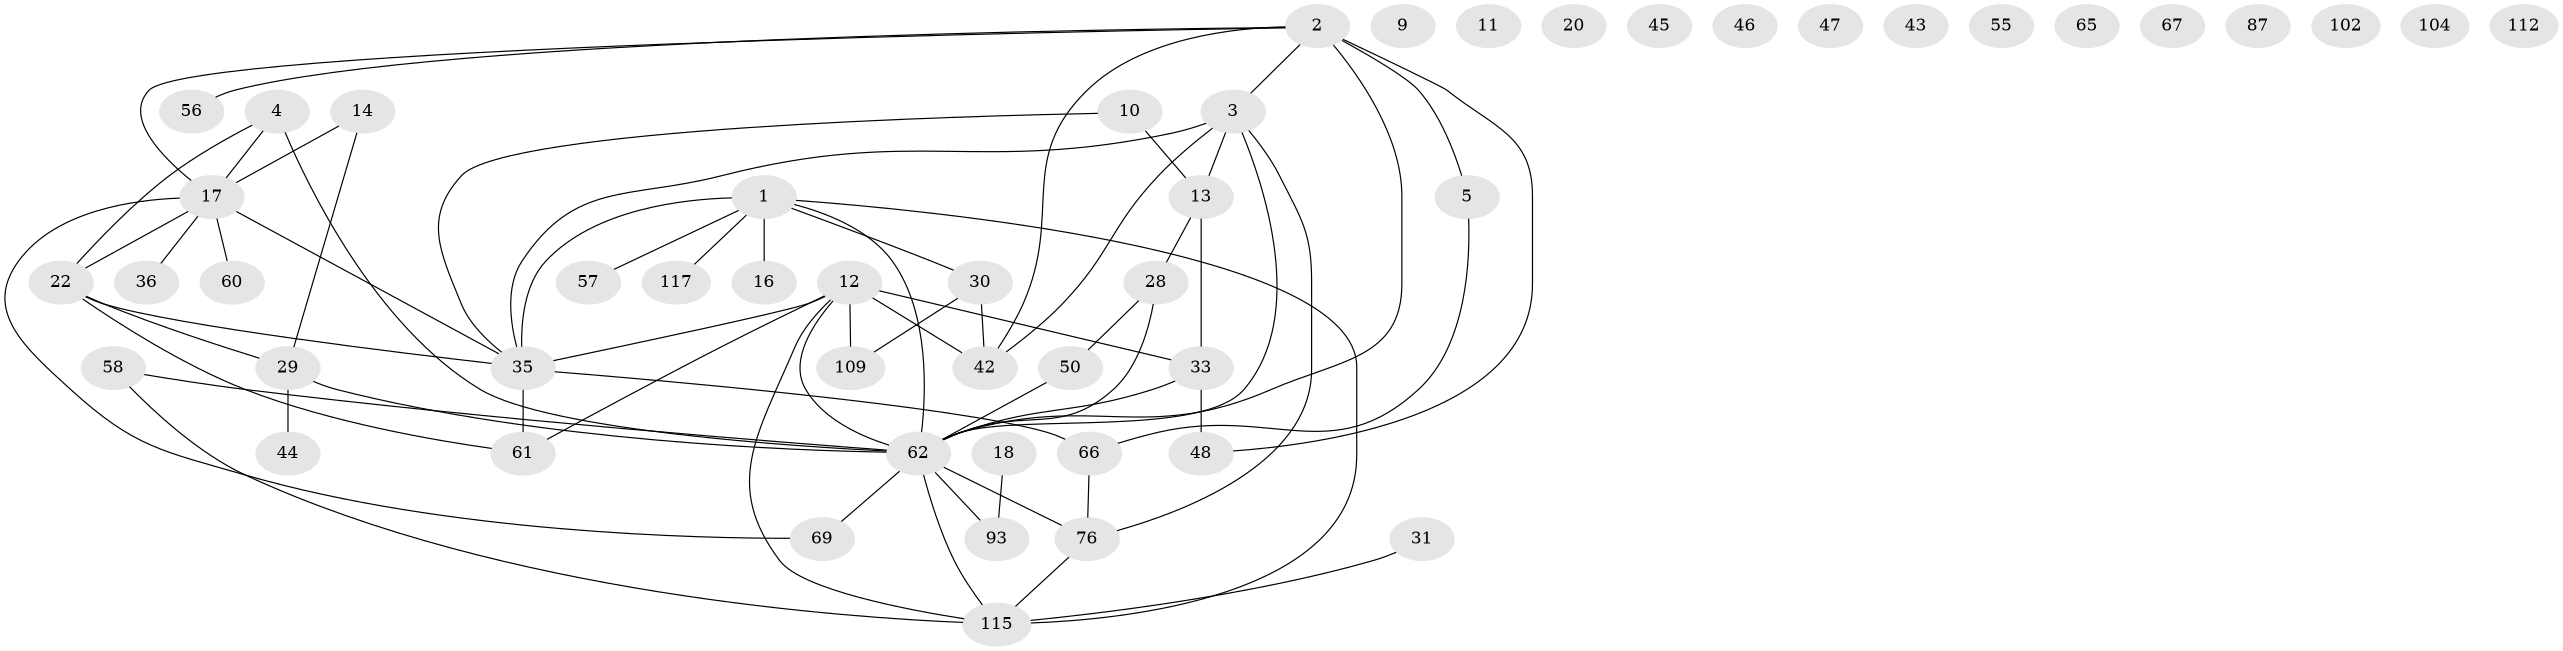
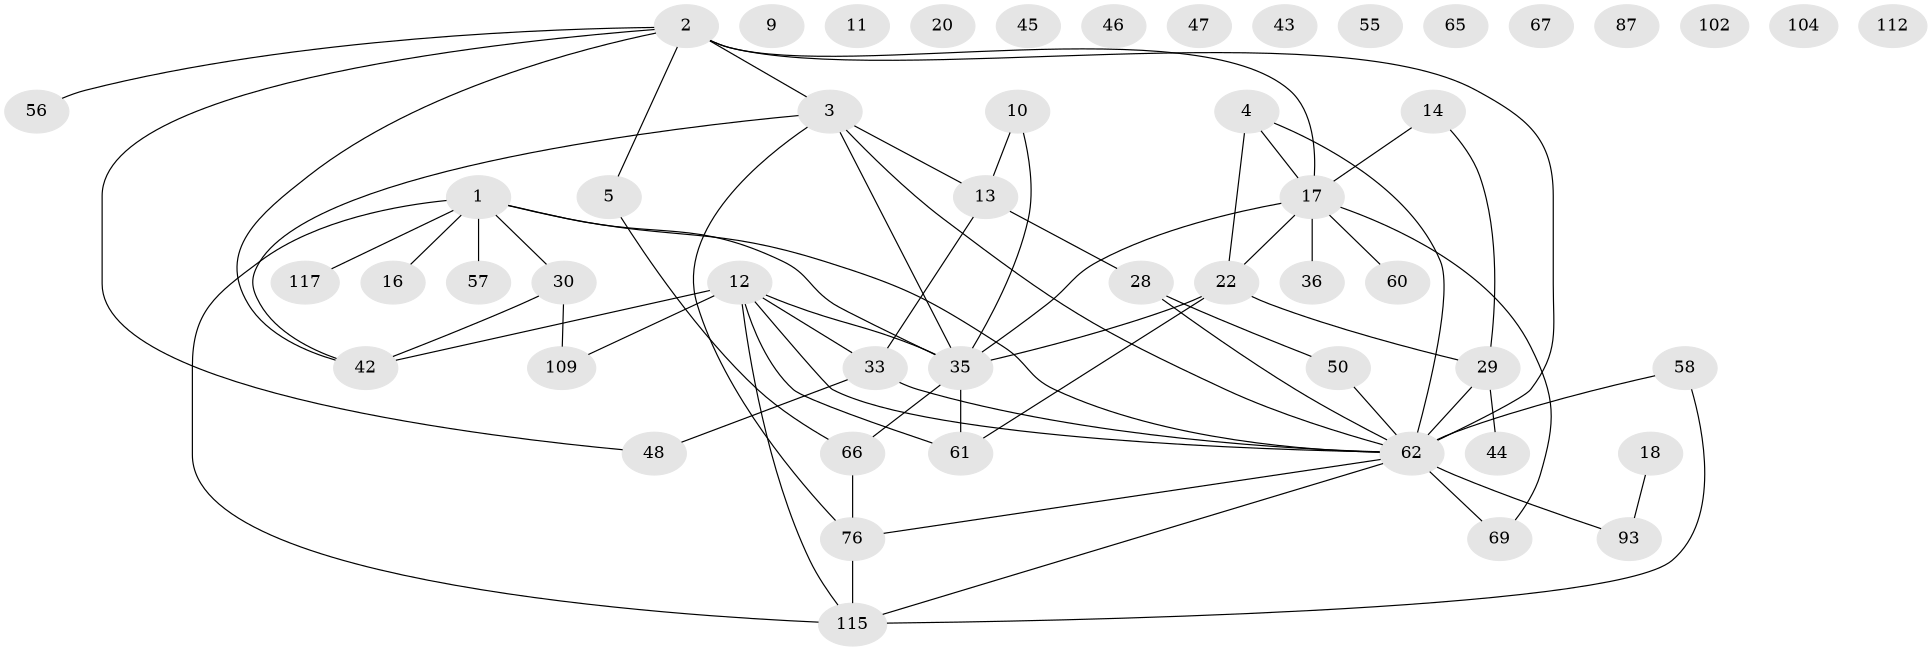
node "31": removed
